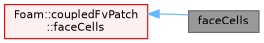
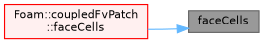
edge "faceCells" -> "Foam::coupledFvPatch ::faceCells": reversed
